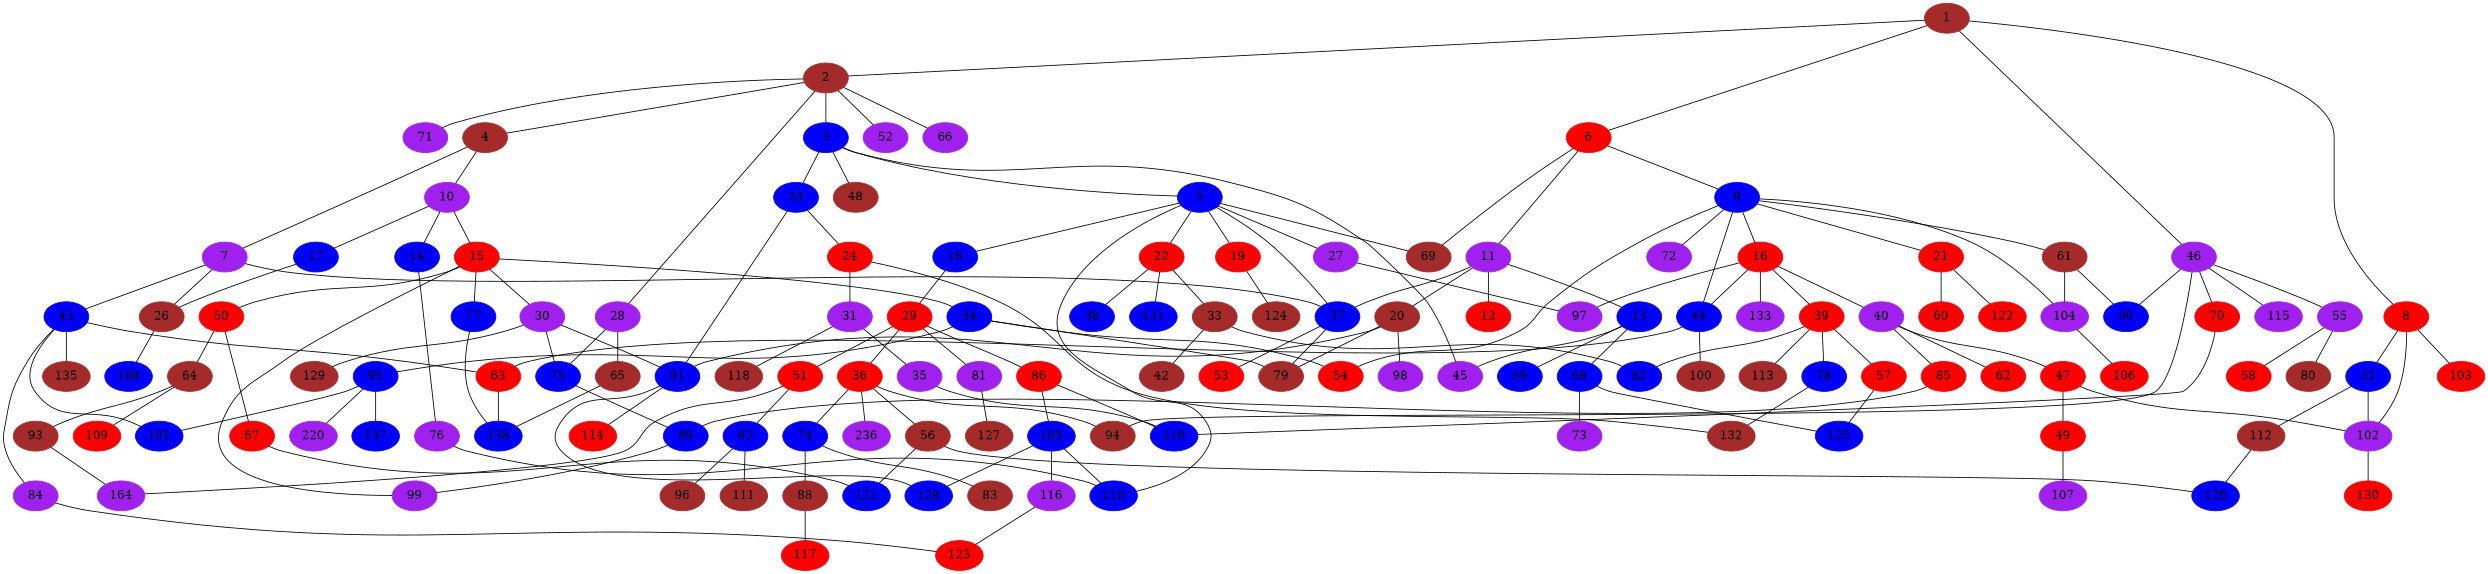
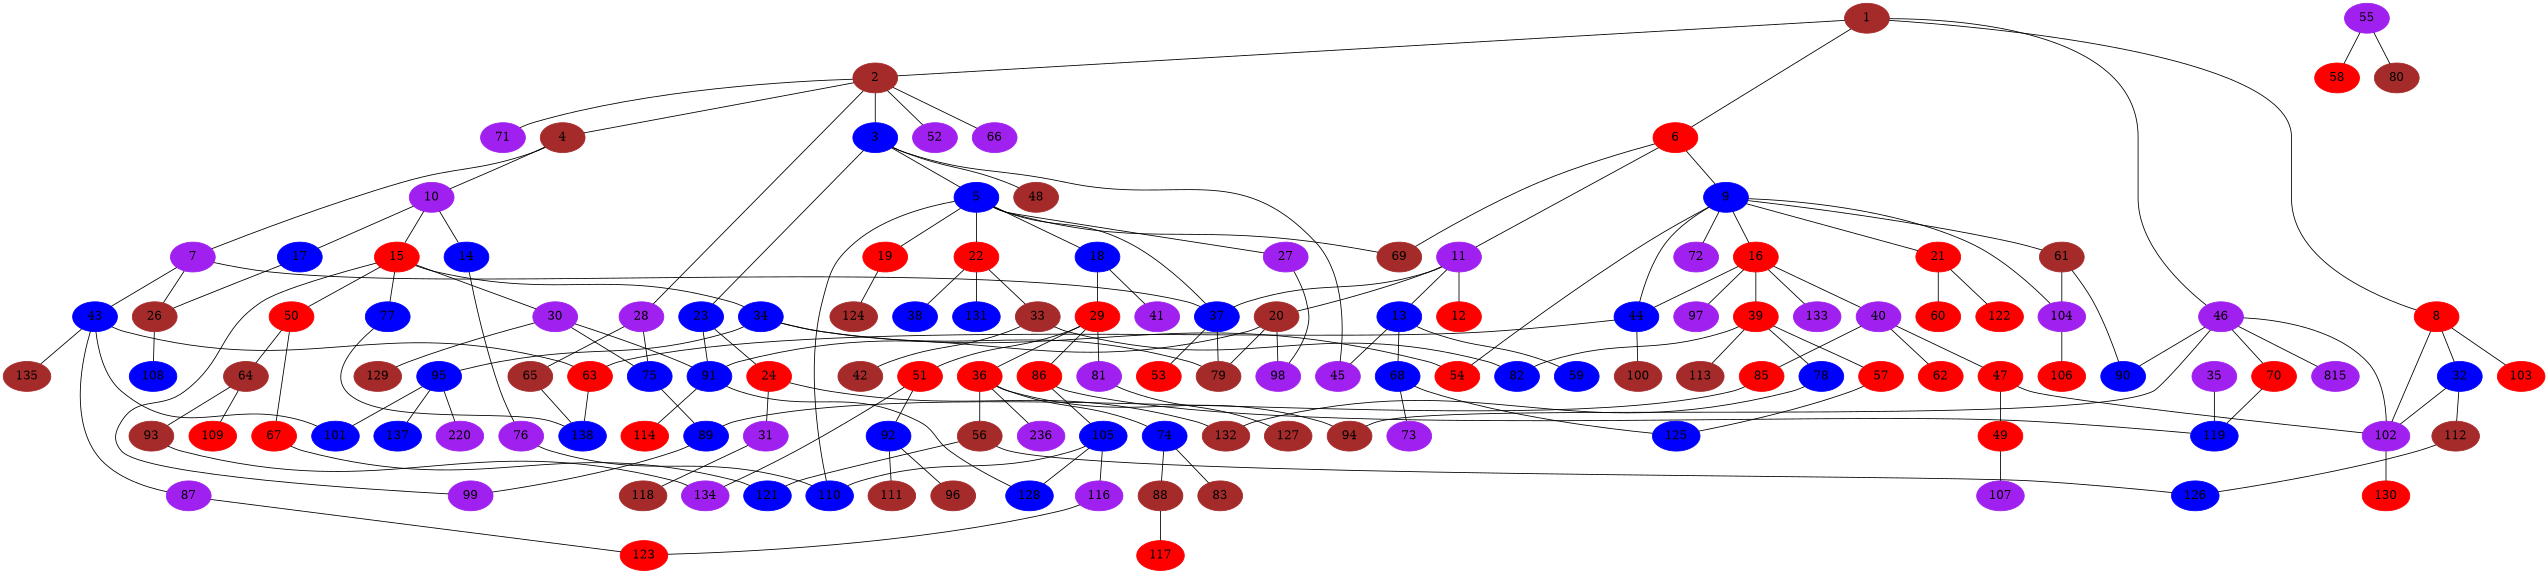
edge "46" -- "55": now "46" -- "102"
edge "27" -- "97": now "27" -- "98"
node "41": added
node "115": label "115" -> "815"
edge "31" -- "35": removed
node "84": label "84" -> "87"
node "164": label "164" -> "134"
